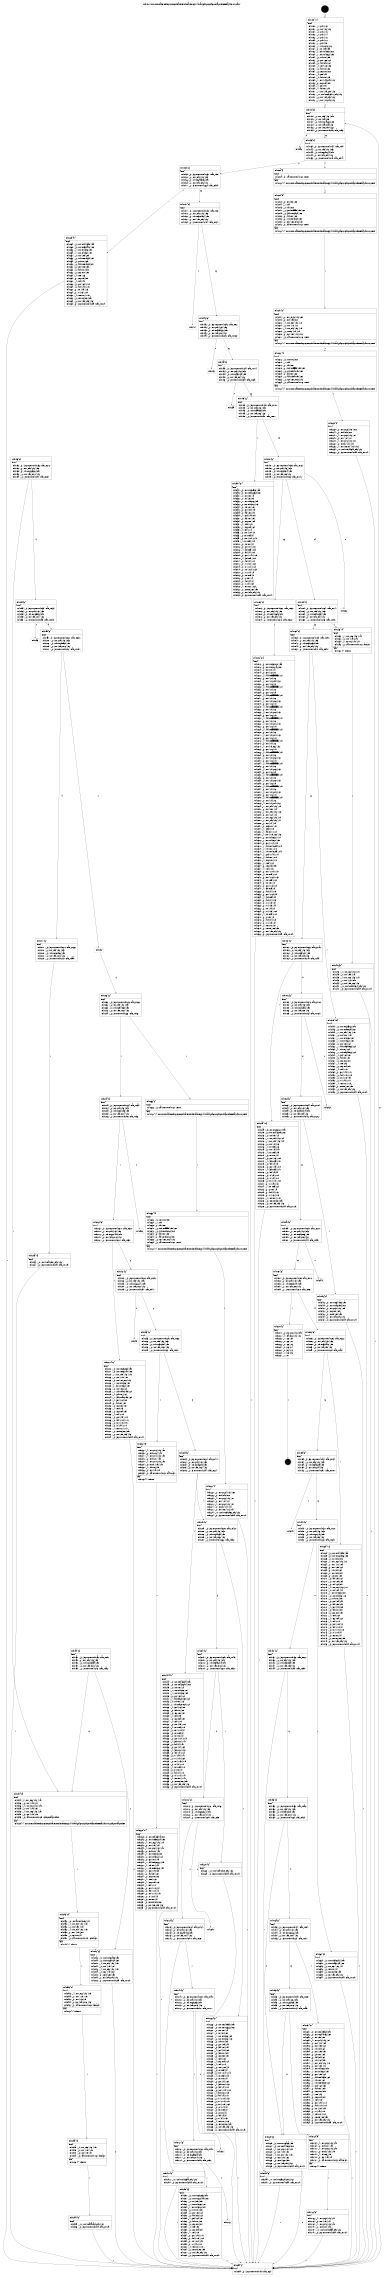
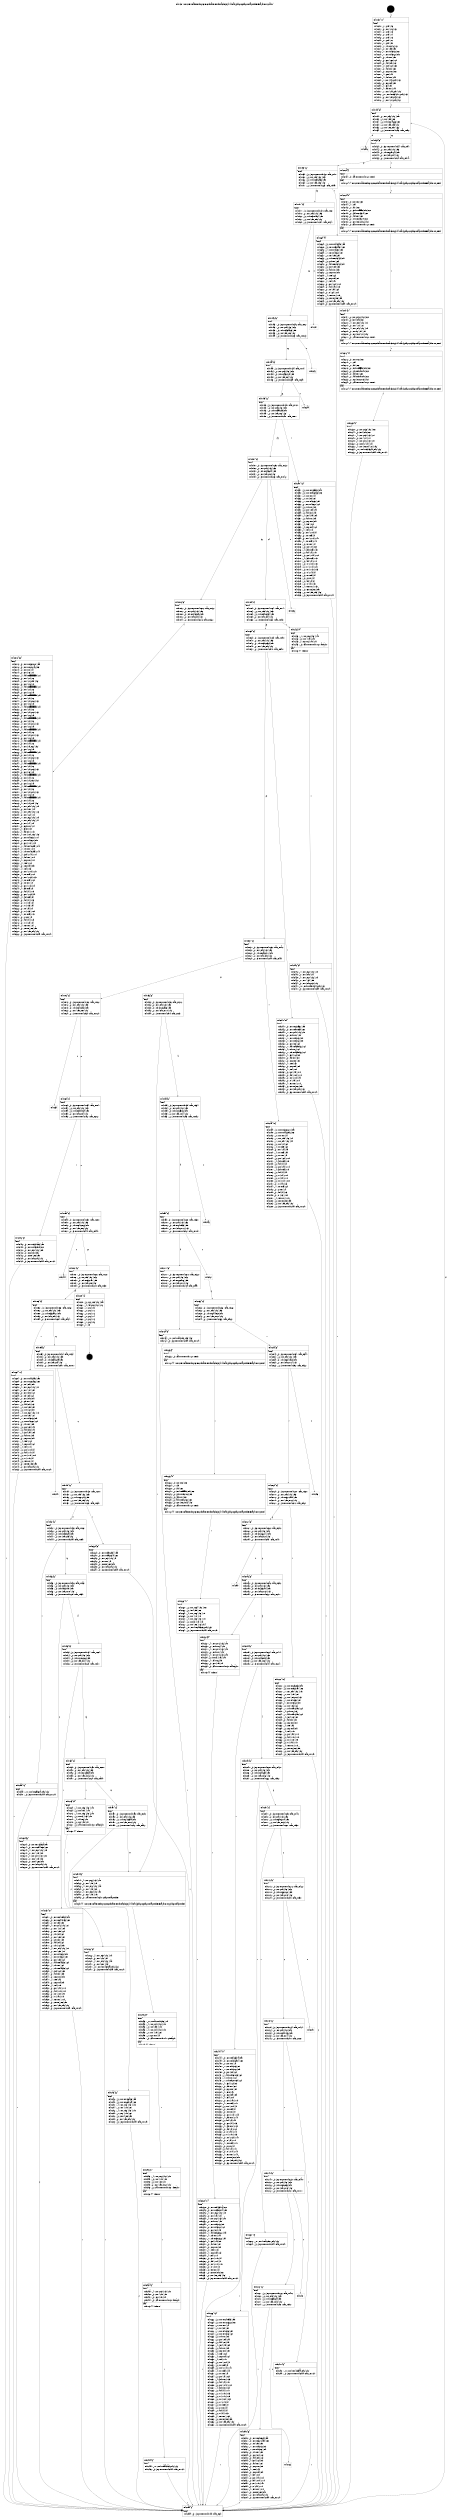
edge "0x401f8b [28]" -> "0x40260f [36]": now "0x401f8b [28]" -> "0x401fa7 [28]"
